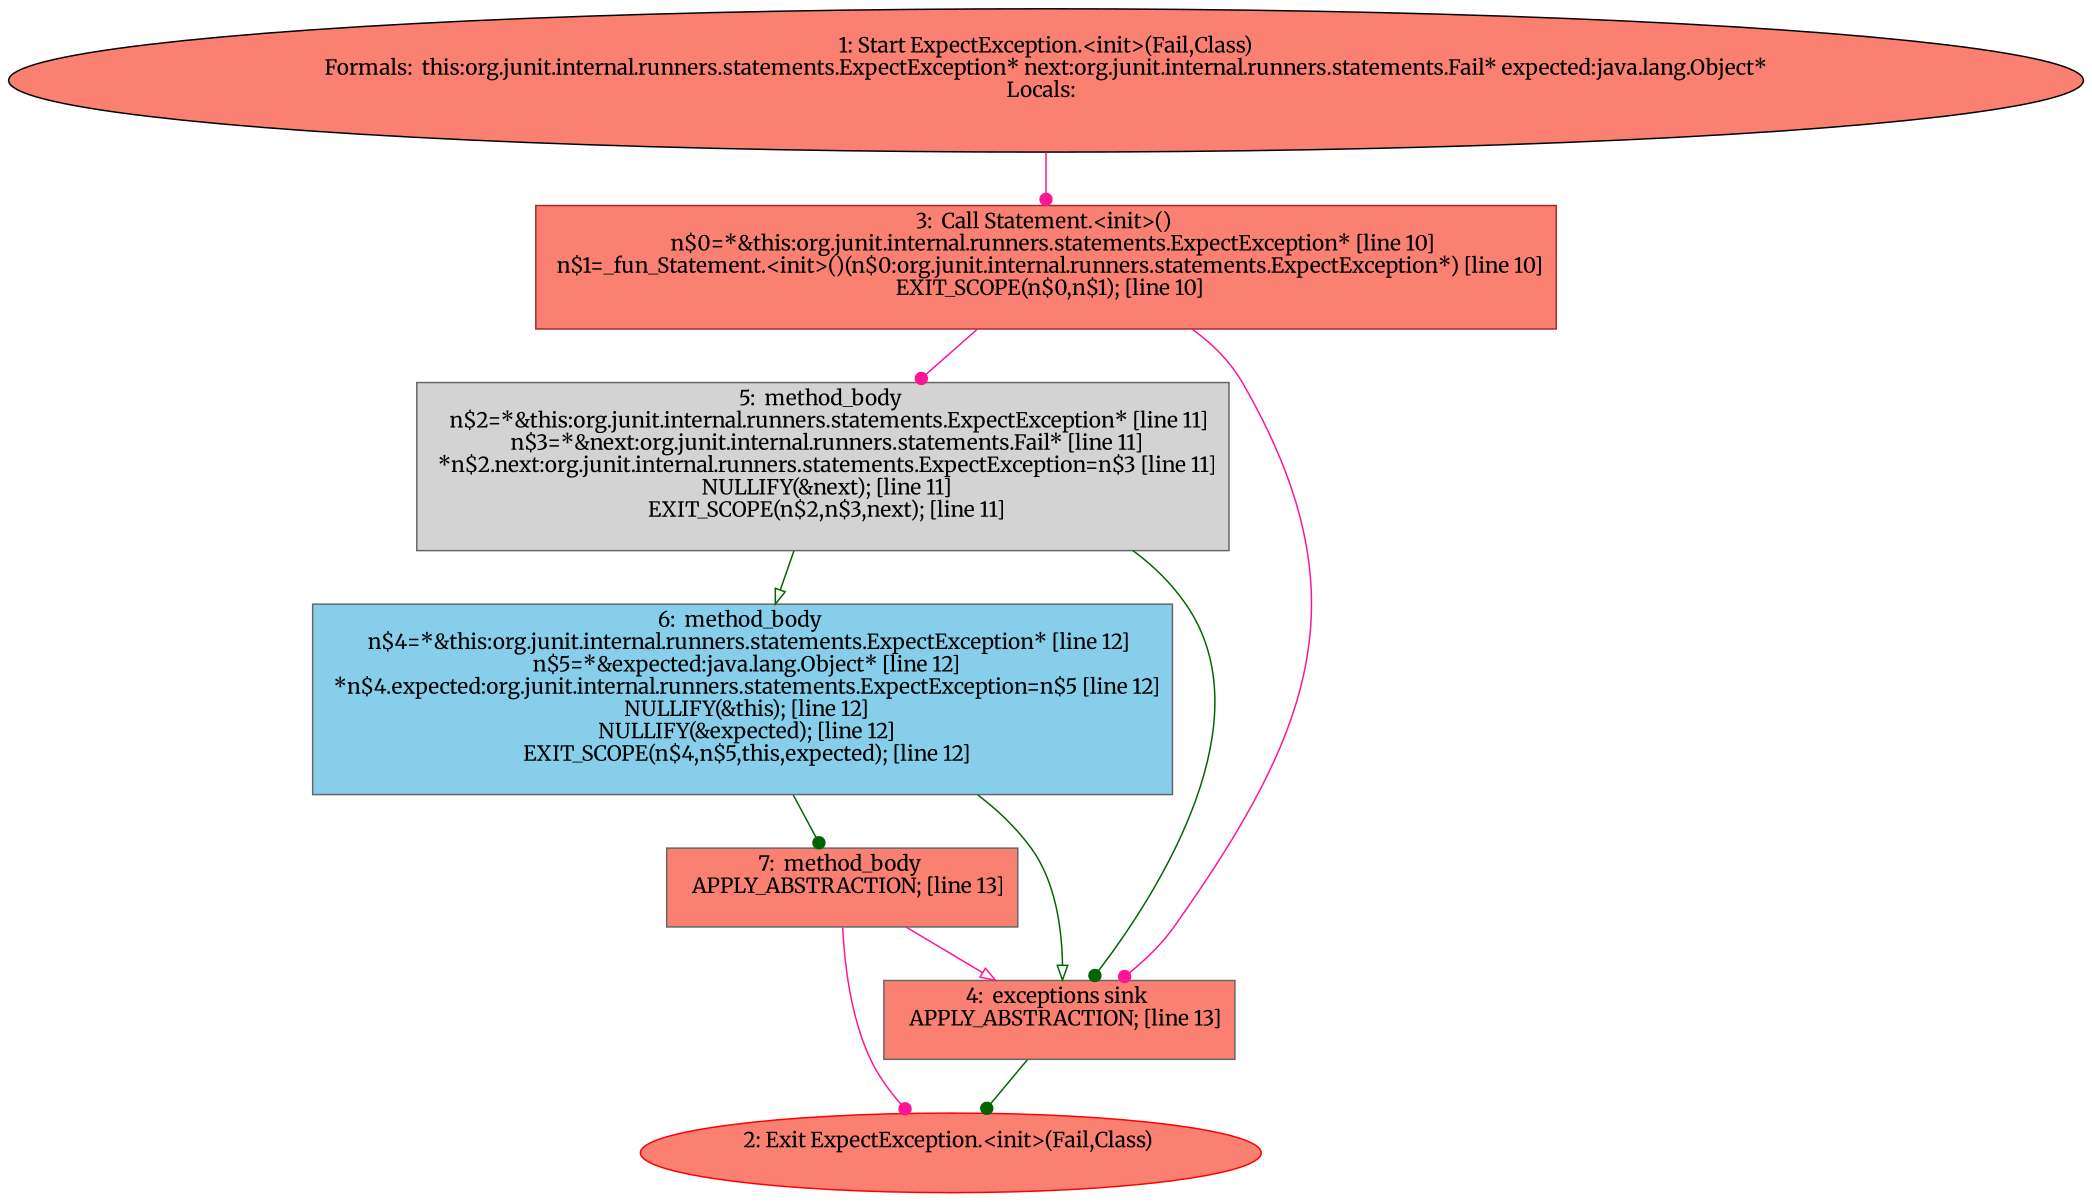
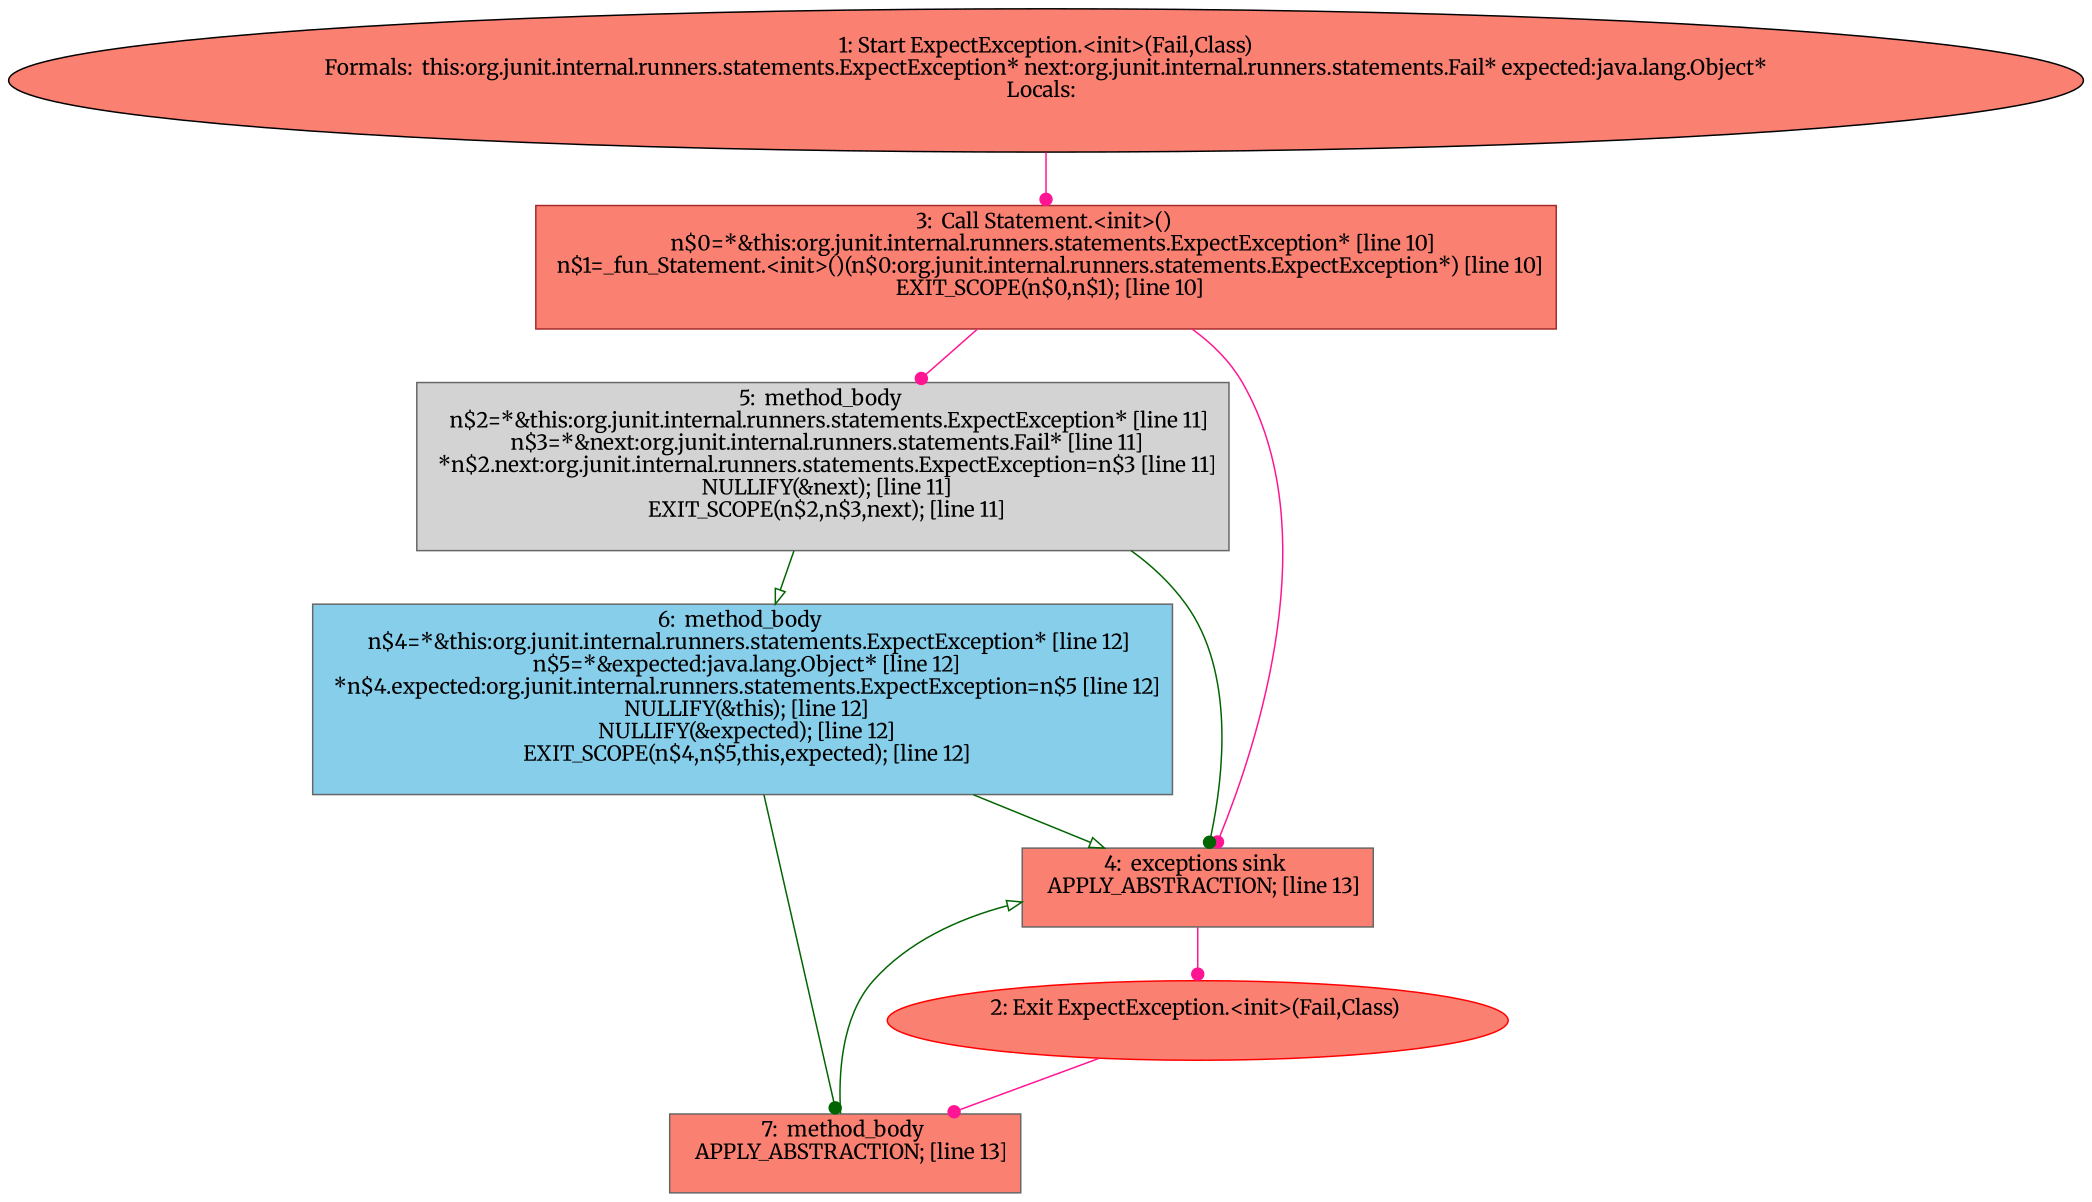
edge "7:  method_body APPLY_ABSTRACTION; [line 13]" -> "4:  exceptions sink APPLY_ABSTRACTION; [line 13]": color deeppink -> darkgreen
edge "7:  method_body APPLY_ABSTRACTION; [line 13]" -> "2: Exit ExpectException.<init>(Fail,Class)": reversed
edge "4:  exceptions sink APPLY_ABSTRACTION; [line 13]" -> "2: Exit ExpectException.<init>(Fail,Class)": color darkgreen -> deeppink
